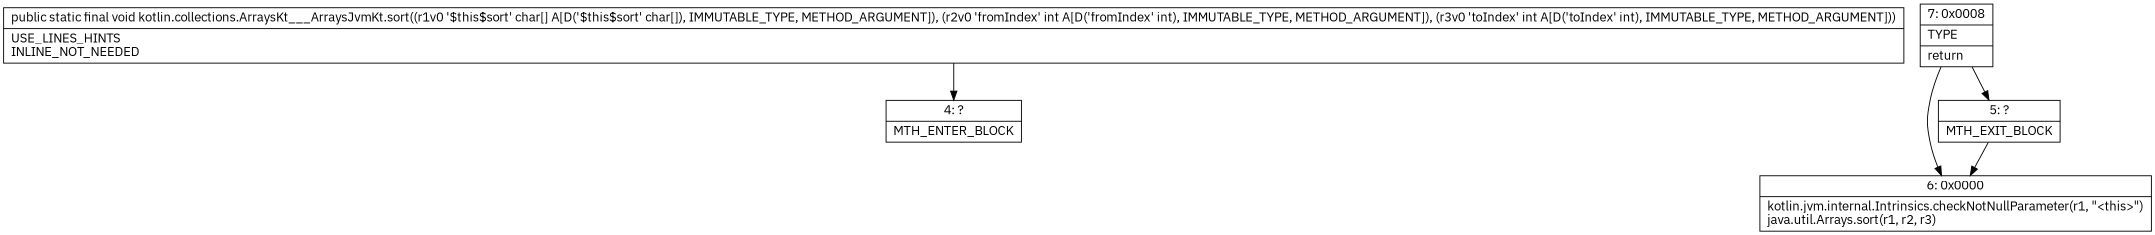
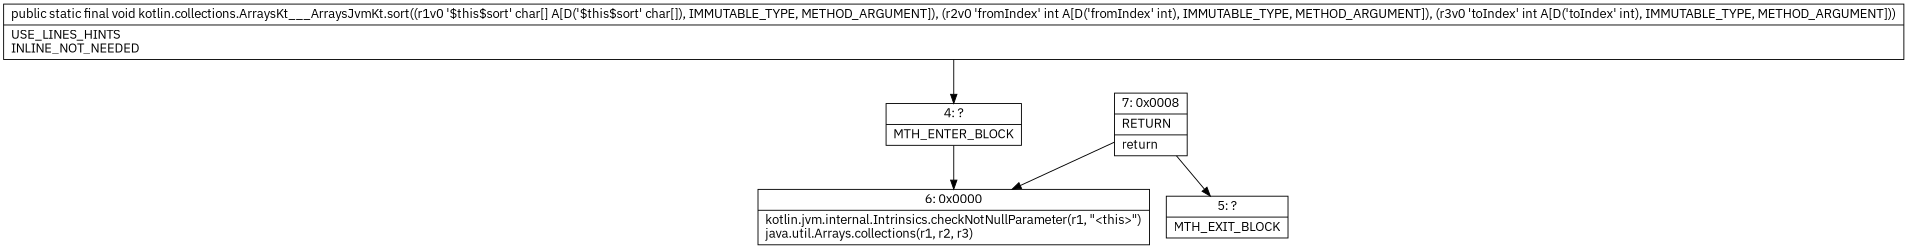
node "7: 0x0008": text "TYPE" -> "RETURN"
edge "5: ?" -> "6: 0x0000": now "4: ?" -> "6: 0x0000"
node "6: 0x0000": text "java.util.Arrays.sort(r1, r2, r3)" -> "java.util.Arrays.collections(r1, r2, r3)"
